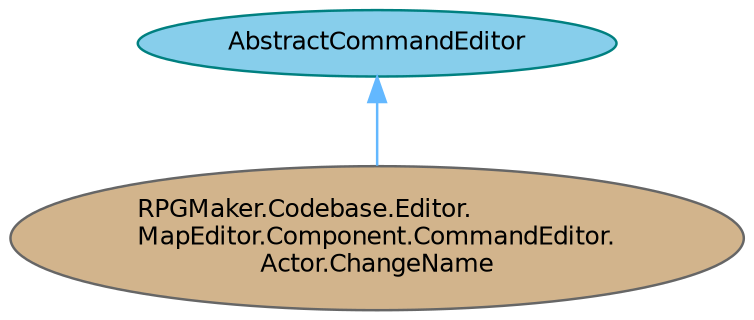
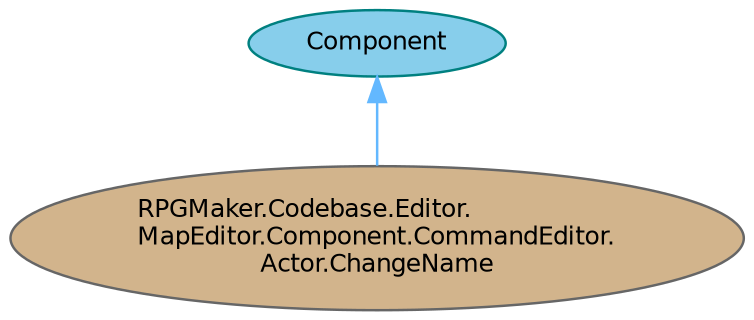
node "AbstractCommandEditor": label "AbstractCommandEditor" -> "Component"
